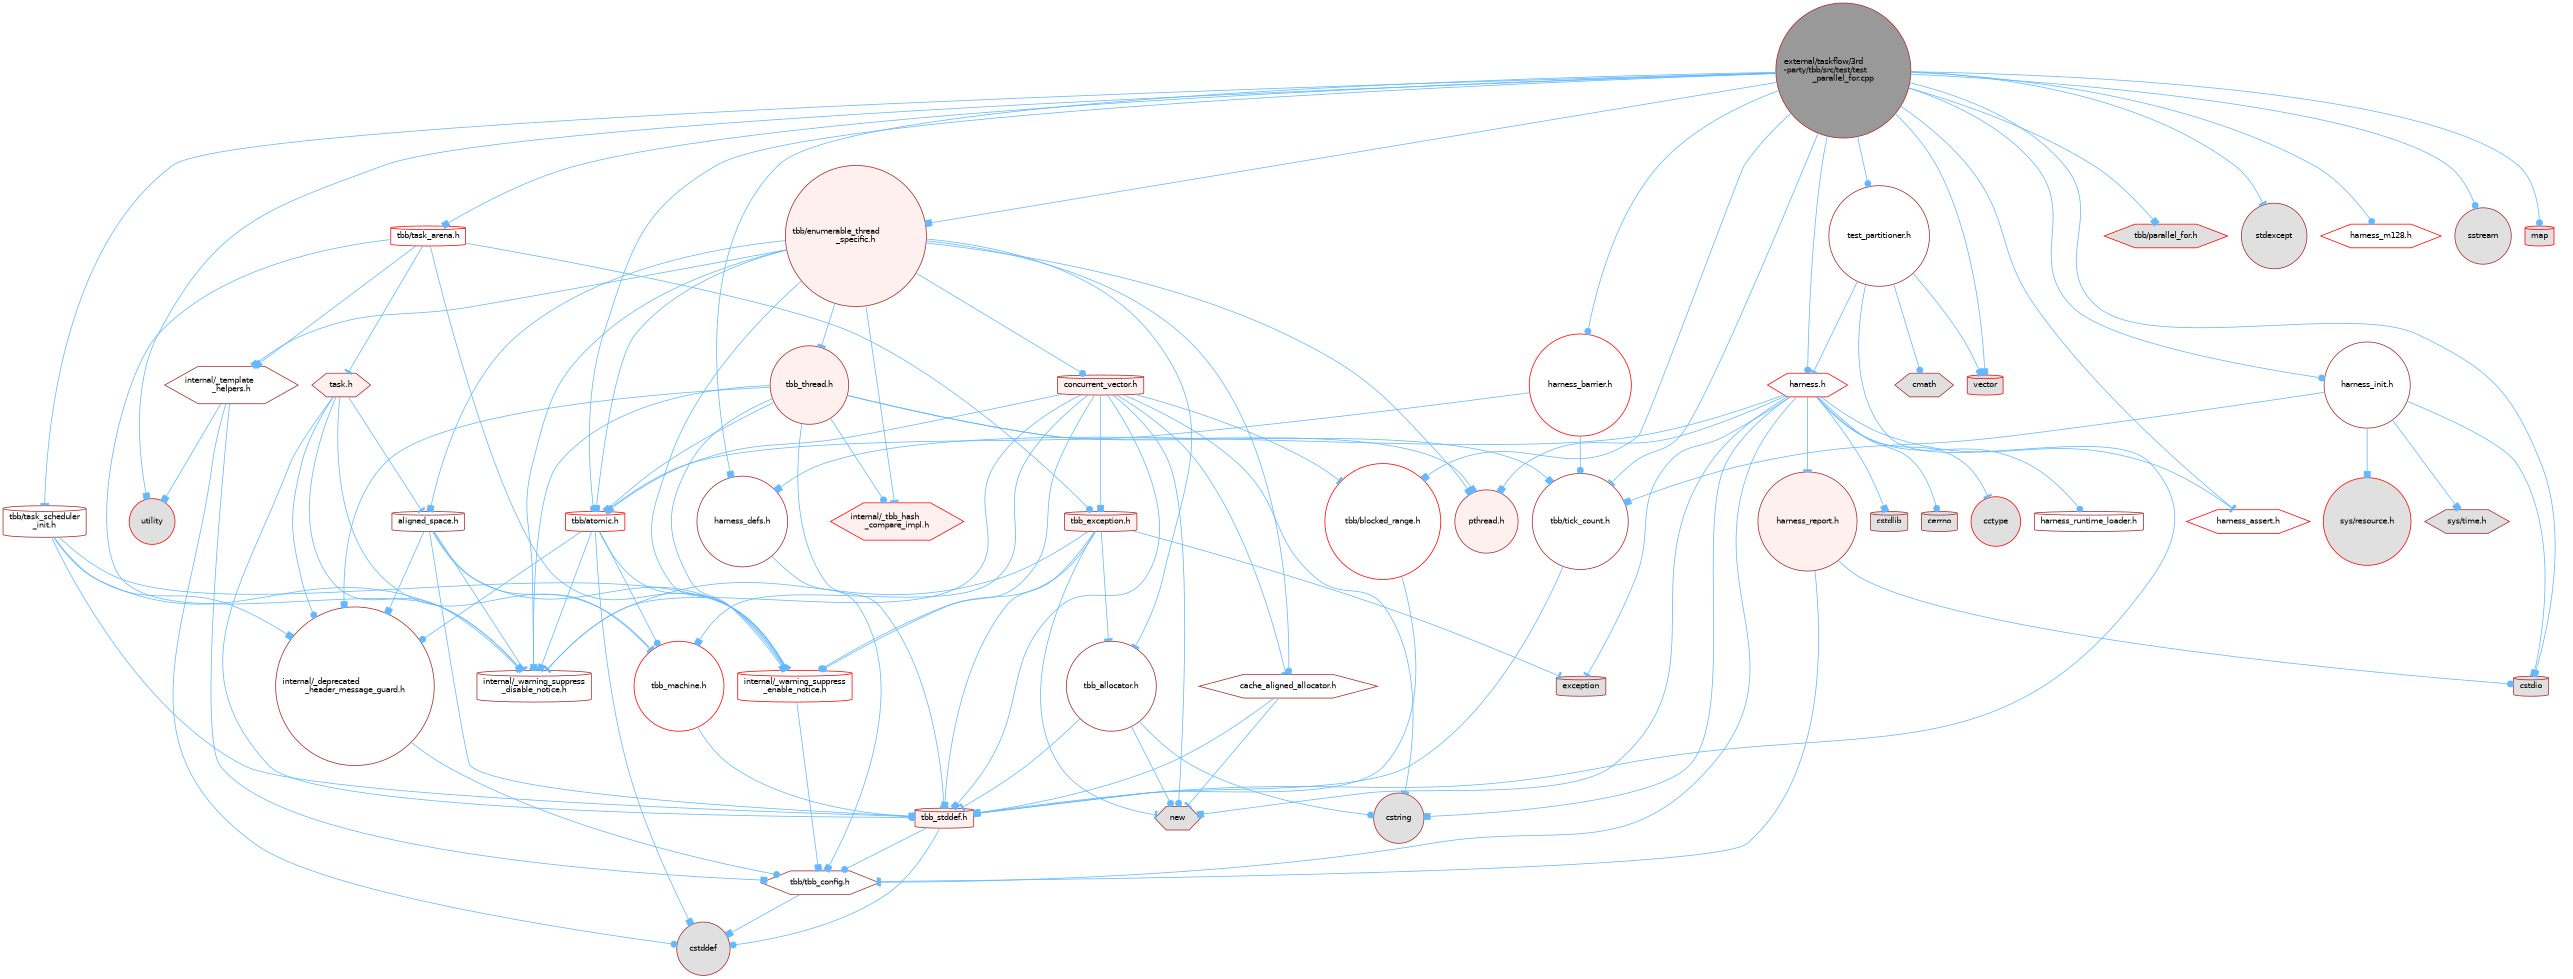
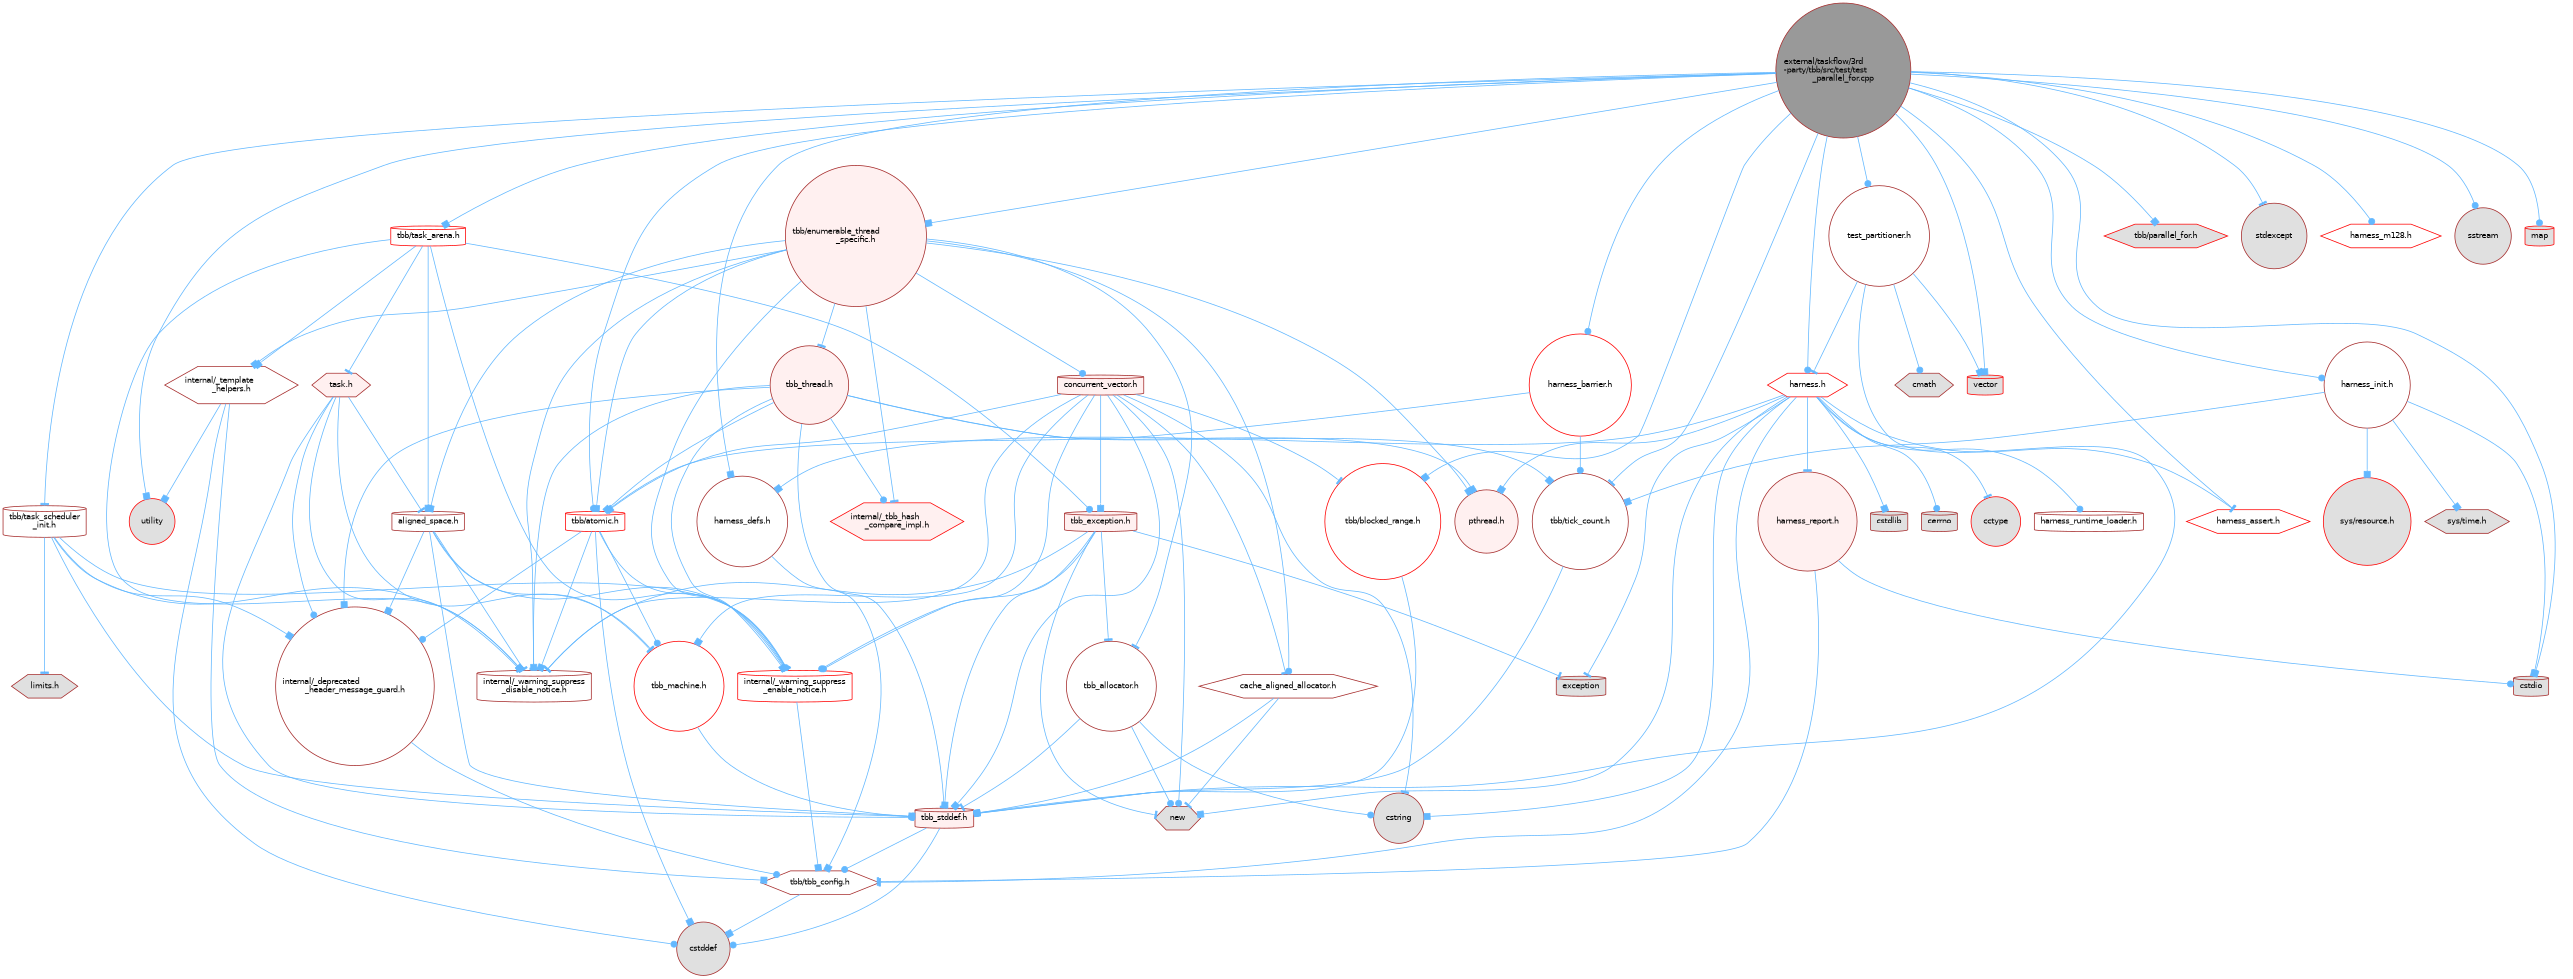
edge "tbb/task_arena.h" -> "aligned_space.h": added
node "limits.h": added
